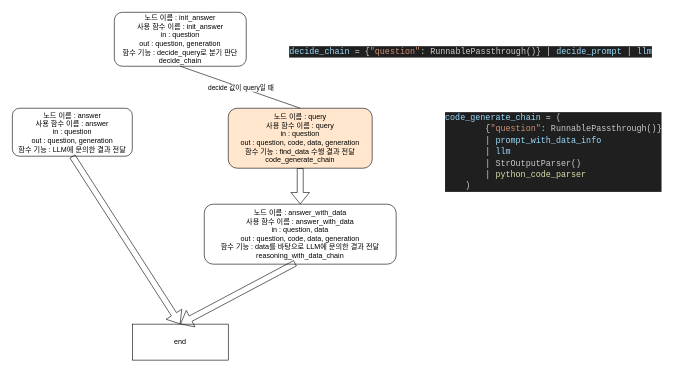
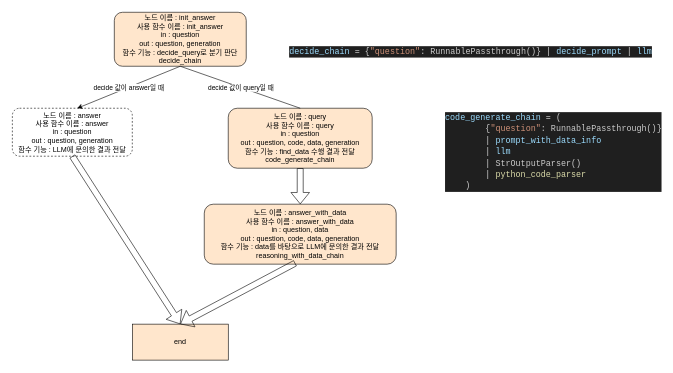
node "노드 이름 : init_answer 사용 함수 이름 : init_answer in : question out : question, generation 함수 기능 : decide_query로 분기 판단 decide_chain": fillcolor #ffffff -> #ffe6cc
edge "노드 이름 : init_answer 사용 함수 이름 : init_answer in : question out : question, generation 함수 기능 : decide_query로 분기 판단 decide_chain" -> "노드 이름 : answer 사용 함수 이름 : answer in : question out : question, generation 함수 기능 : LLM에 문의한 결과 전달": added, label "decide 값이 answer일 때"
node "노드 이름 : answer 사용 함수 이름 : answer in : question out : question, generation 함수 기능 : LLM에 문의한 결과 전달": style solid -> dashed
node "노드 이름 : answer_with_data 사용 함수 이름 : answer_with_data in : question, data out : question, code, data, generation 함수 기능 : data를 바탕으로 LLM에 문의한 결과 전달 reasoning_with_data_chain": fillcolor #ffffff -> #ffe6cc
node "end": fillcolor #ffffff -> #ffe6cc
